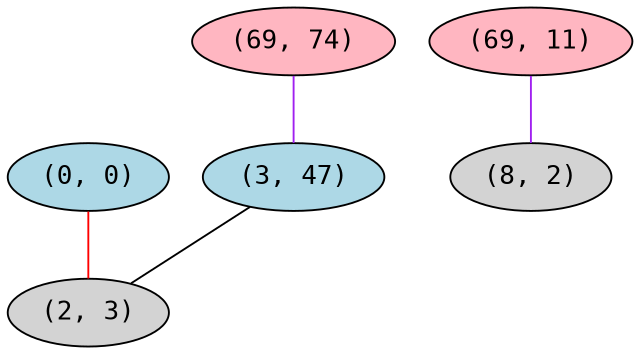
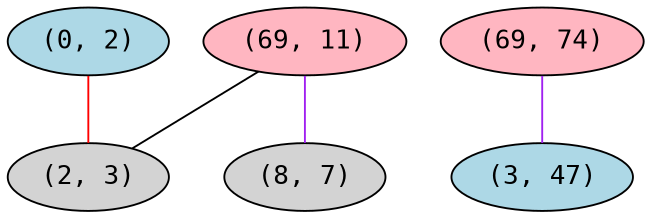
node "(0, 0)": label "(0, 0)" -> "(0, 2)"
node "(8, 2)": label "(8, 2)" -> "(8, 7)"
edge "(3, 47)" -- "(2, 3)": now "(69, 11)" -- "(2, 3)"
